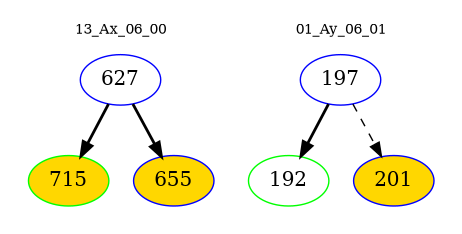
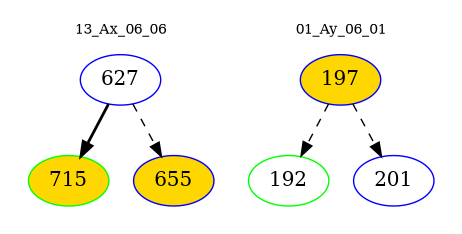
cluster "13_Ax_06_00": label "13_Ax_06_00" -> "13_Ax_06_06"
node "197": fillcolor white -> gold
edge "627" -> "655": style bold -> dashed
edge "197" -> "192": style bold -> dashed
node "201": fillcolor gold -> white
